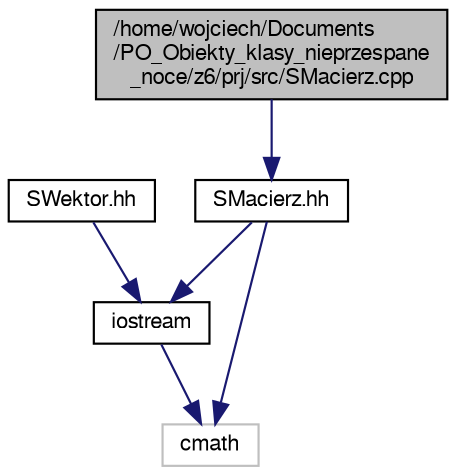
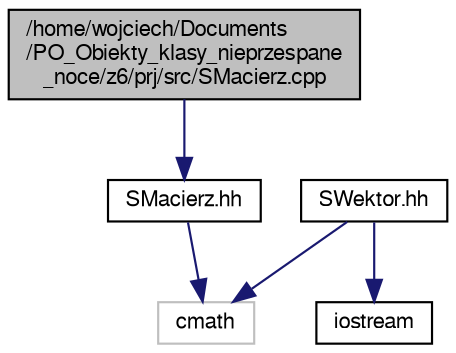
edge "SMacierz.hh" -> "iostream": removed
edge "iostream" -> "cmath": now "SWektor.hh" -> "cmath"
